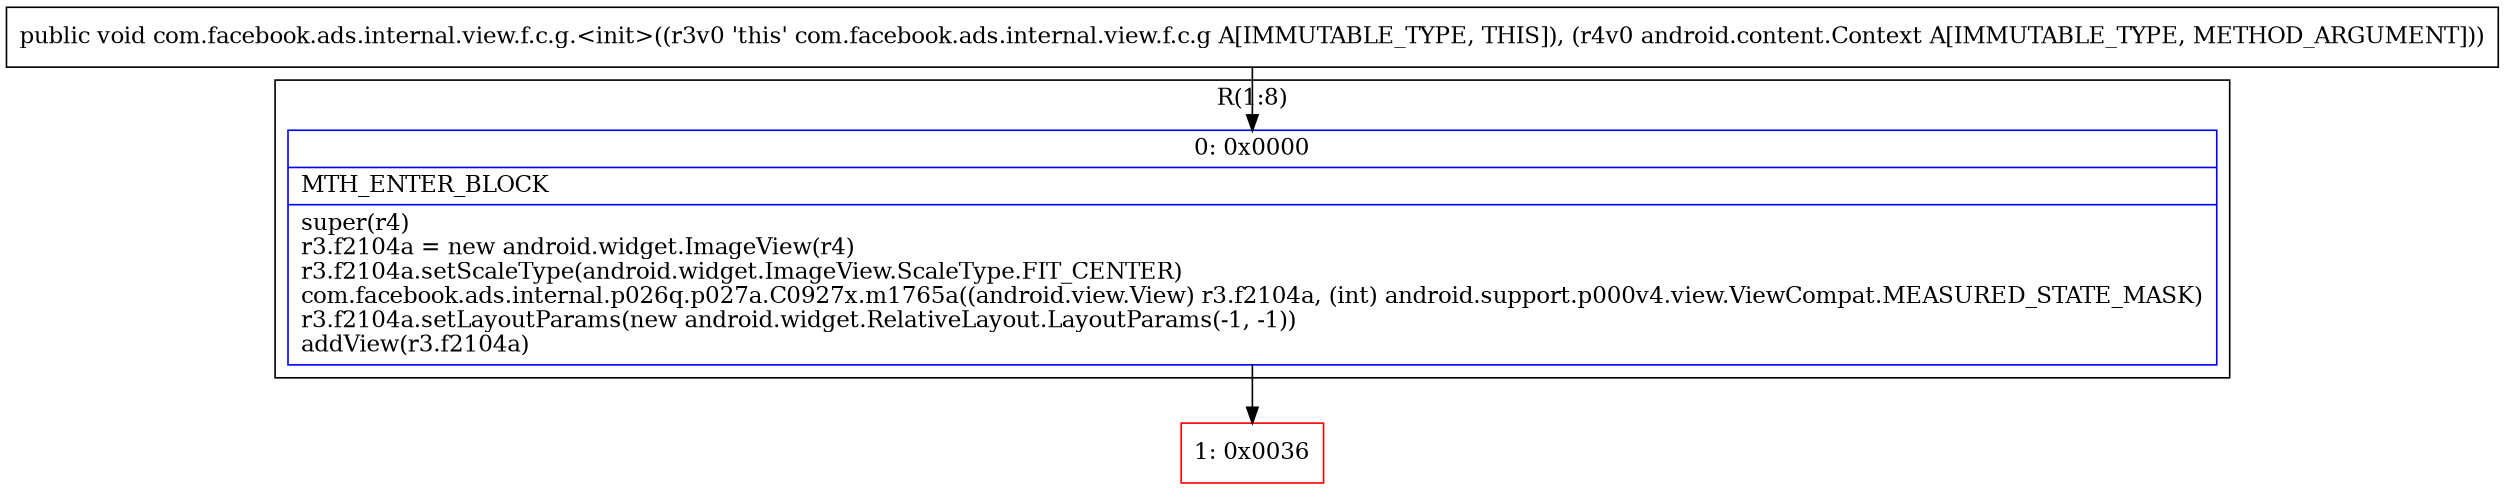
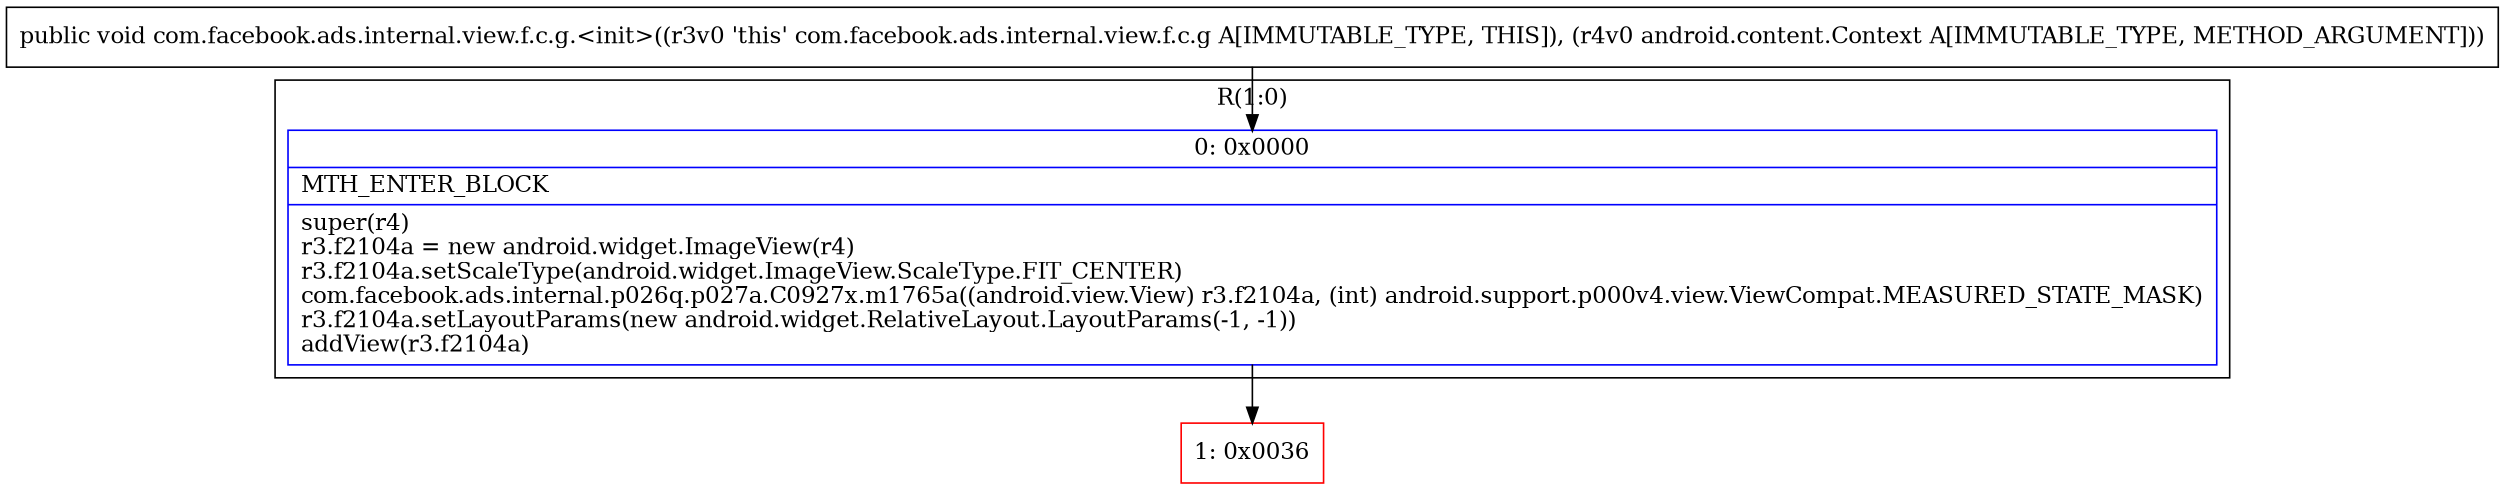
cluster "R(1:8)": label "R(1:8)" -> "R(1:0)"
